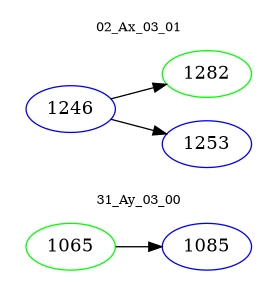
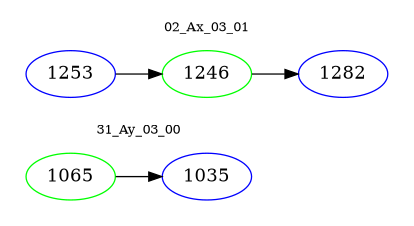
node "1282": color green -> blue
node "1246": color blue -> green
edge "1246" -> "1253": reversed
node "1085": label "1085" -> "1035"
